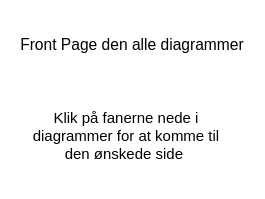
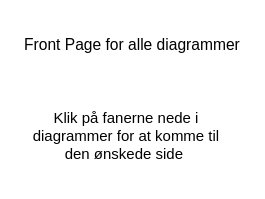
node "Front Page den alle diagrammer": label "Front Page den alle diagrammer" -> "Front Page for alle diagrammer"
